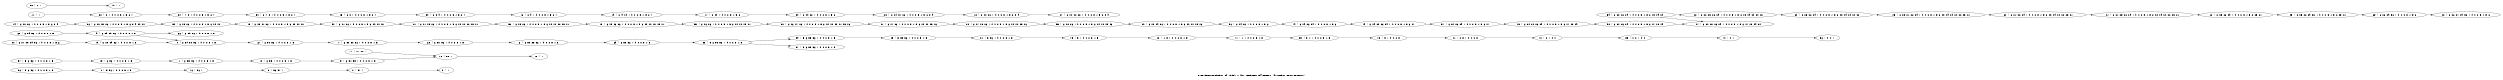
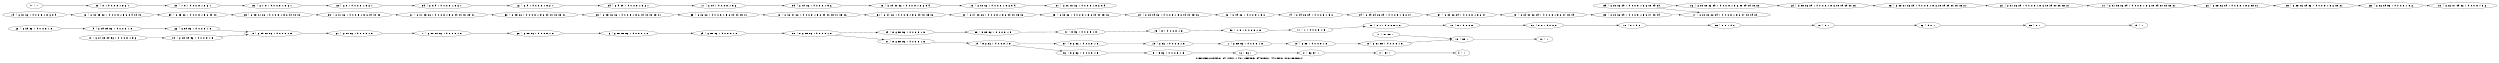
edge "36 | 0 1 :" -> "85 | 1 :": added
edge "9 | 6 29 30 36 : 0 1 2 3 4 5" -> "8 | 6 30 31 36 : 0 1 2 3 4 5": now "66 | 6 30 36 : 0 1 2 3 4 5" -> "8 | 6 30 31 36 : 0 1 2 3 4 5"
node "40 | 5 6 36 : 0 1 2 3 4 5": added
